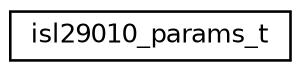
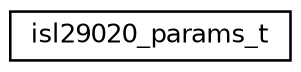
node "isl29010_params_t": label "isl29010_params_t" -> "isl29020_params_t"
